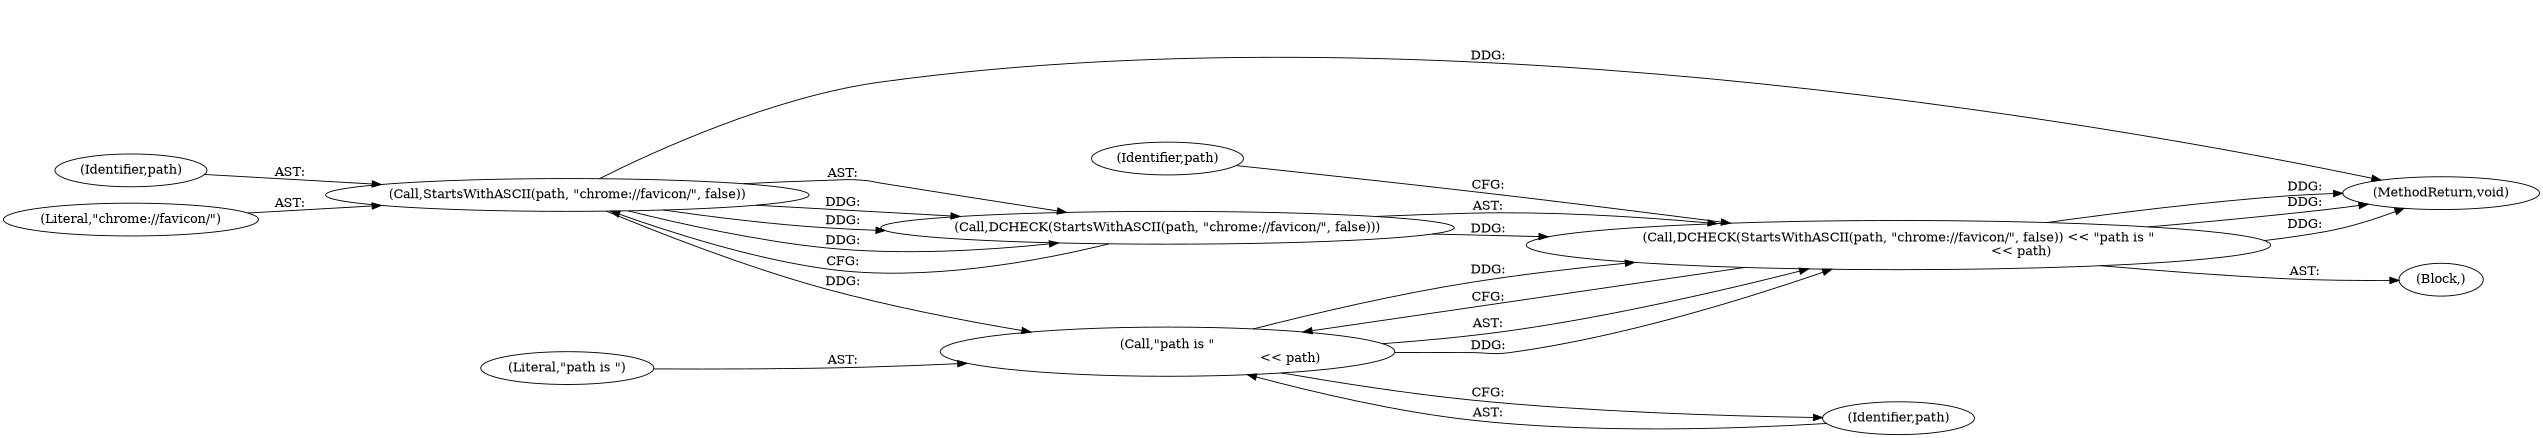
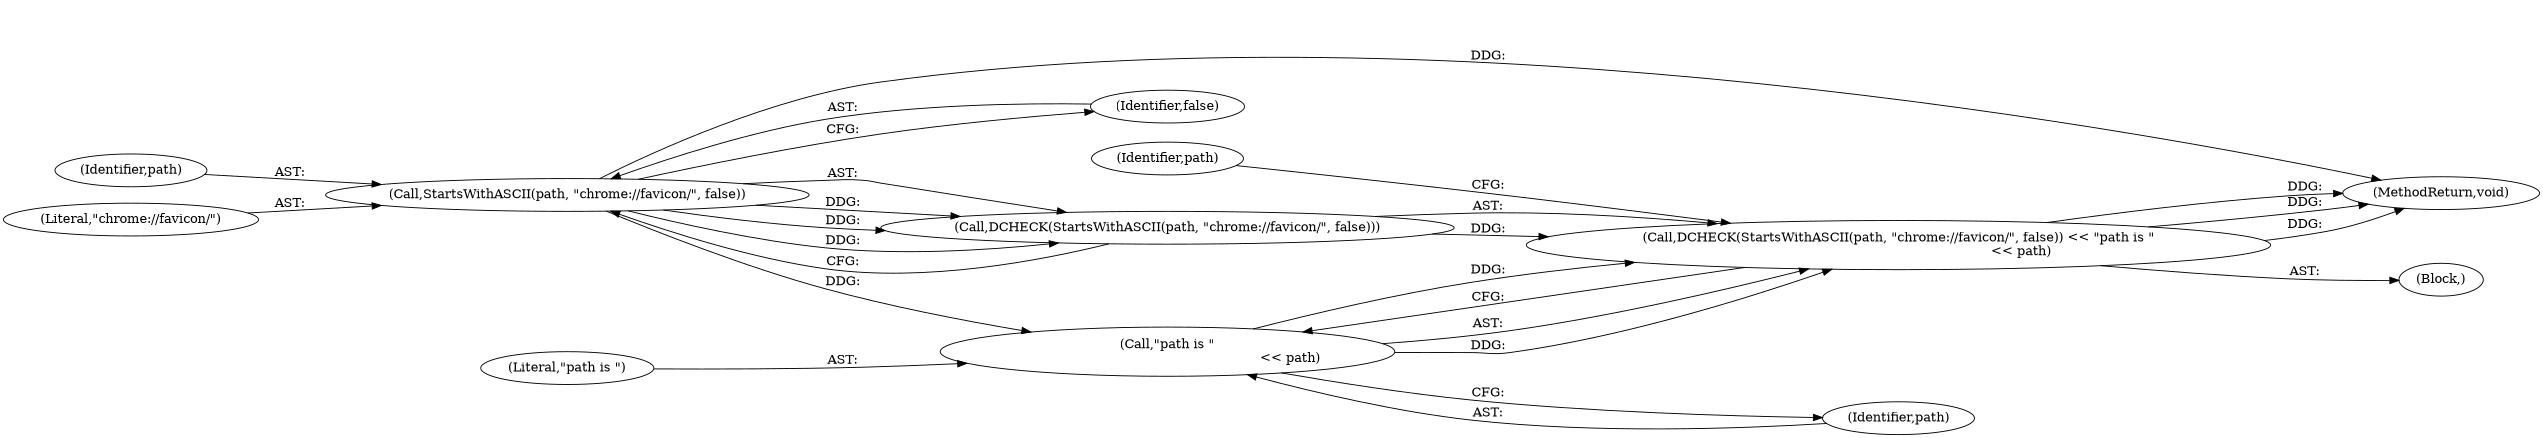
node "(Identifier,false)": added
